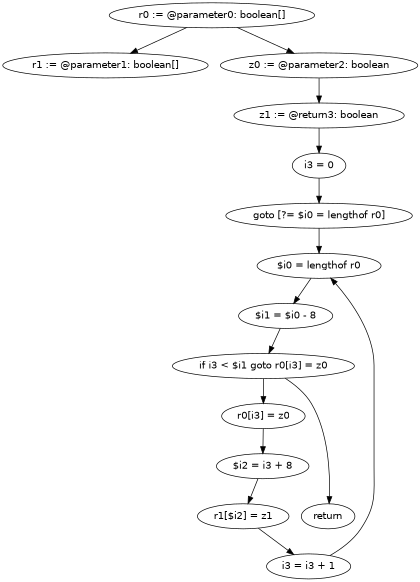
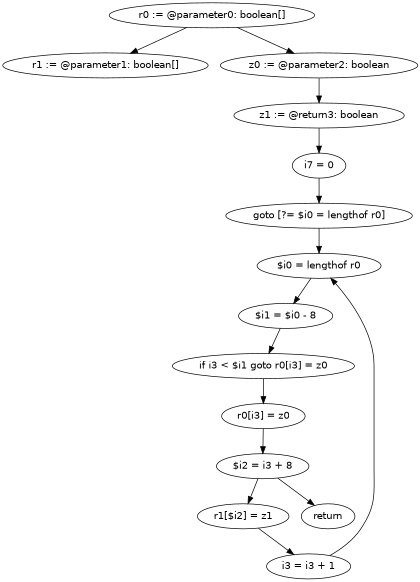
node "i3 = 0": label "i3 = 0" -> "i7 = 0"
edge "if i3 < $i1 goto r0[i3] = z0" -> "return": now "$i2 = i3 + 8" -> "return"
